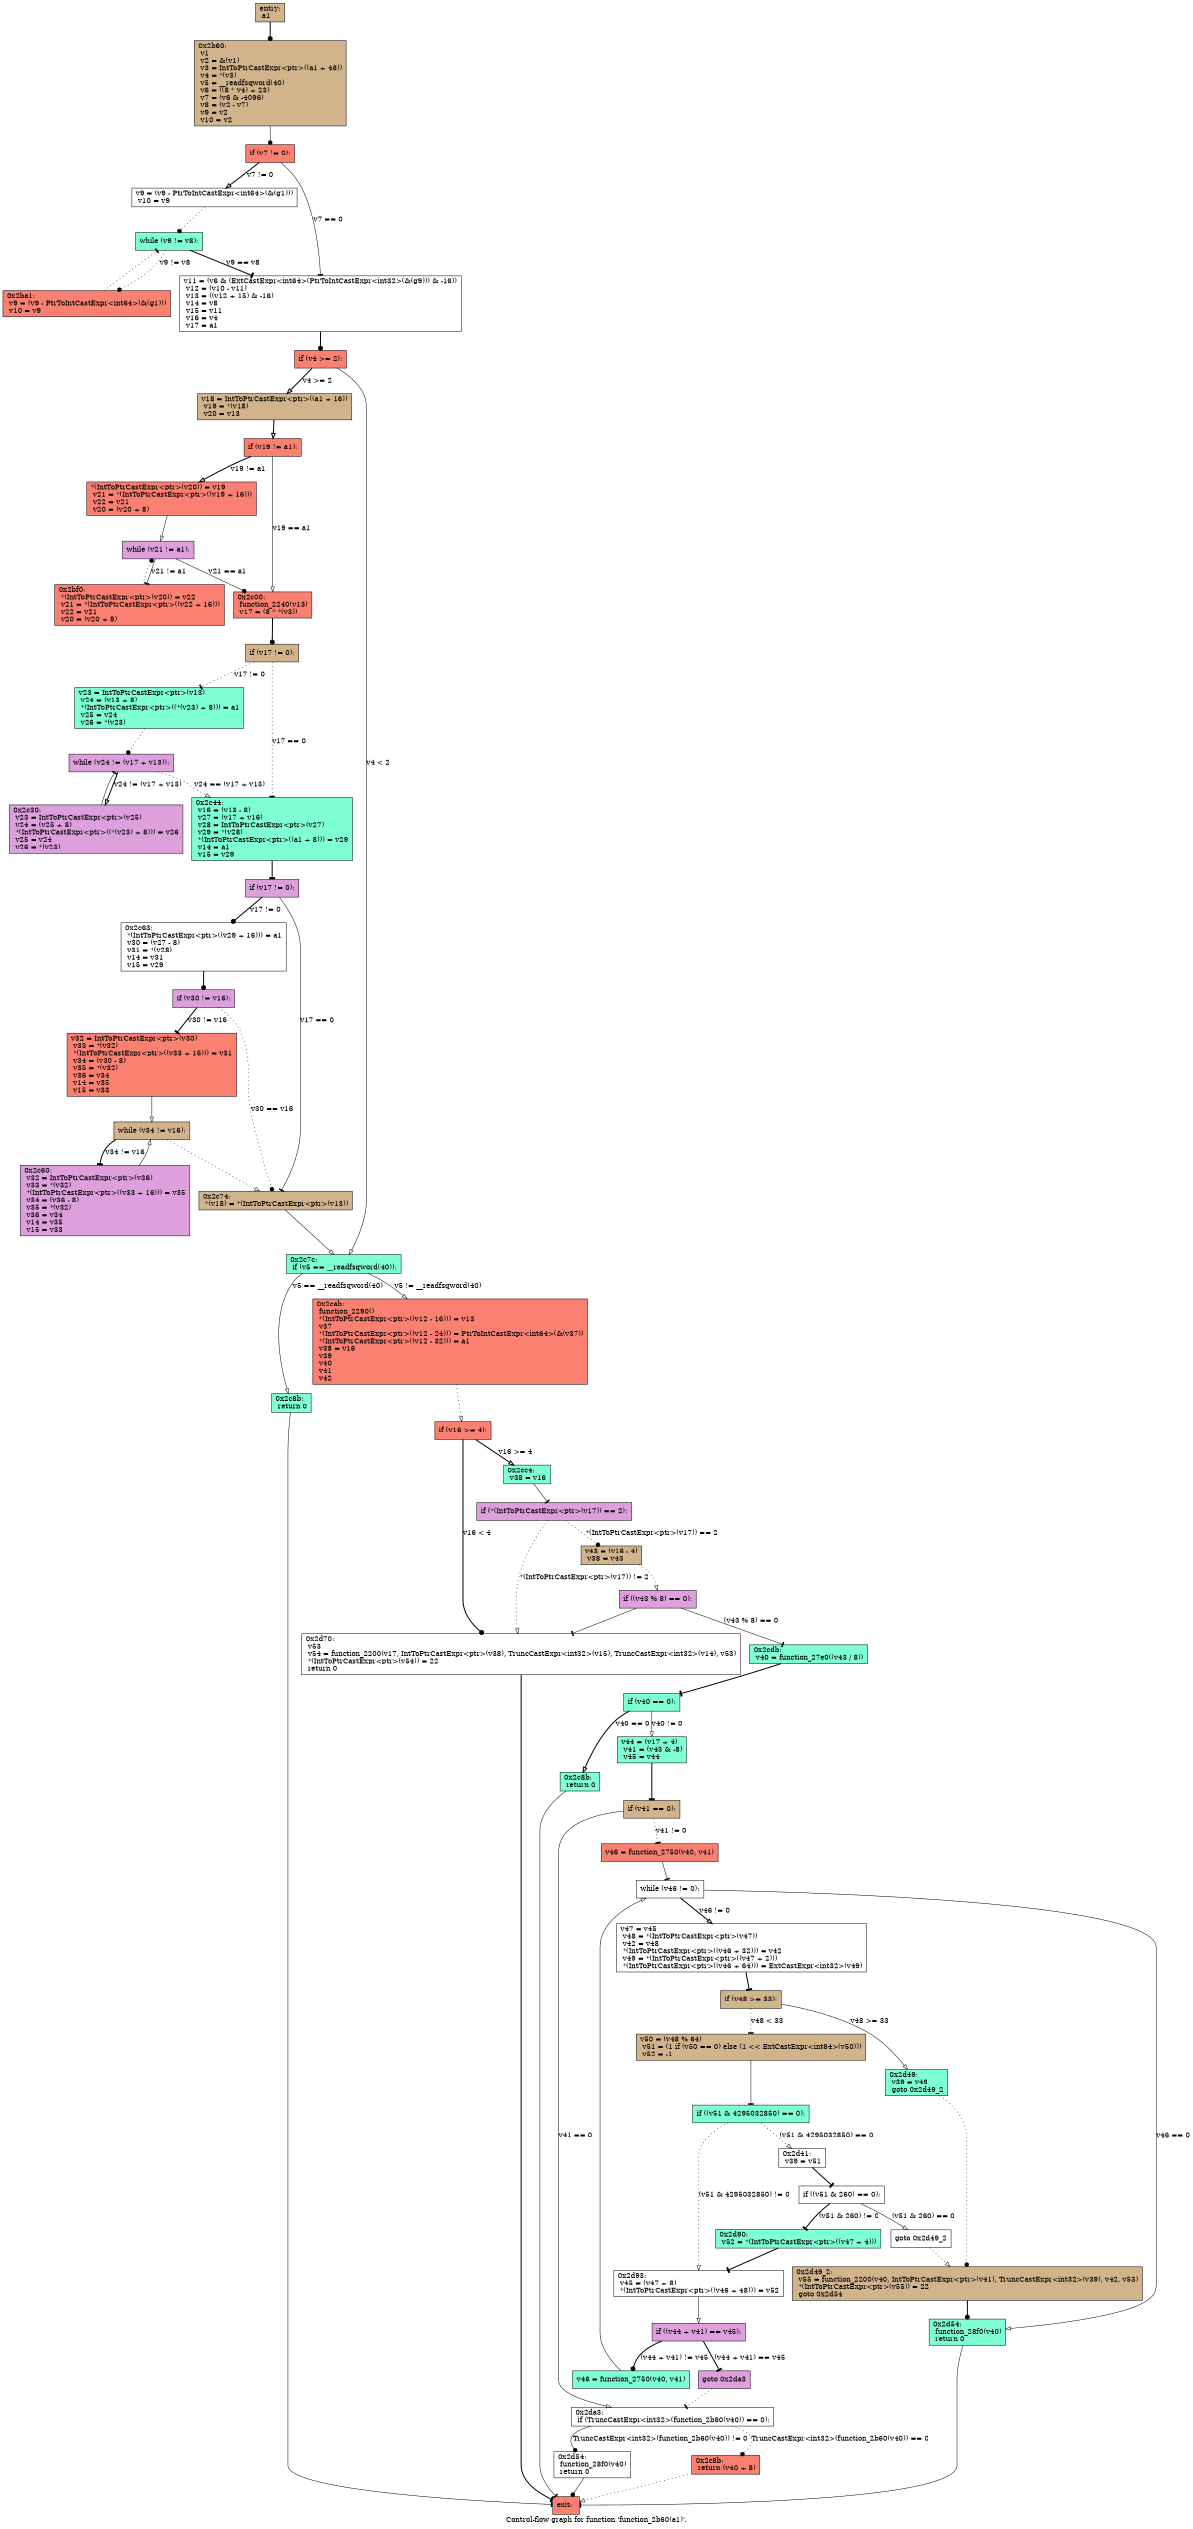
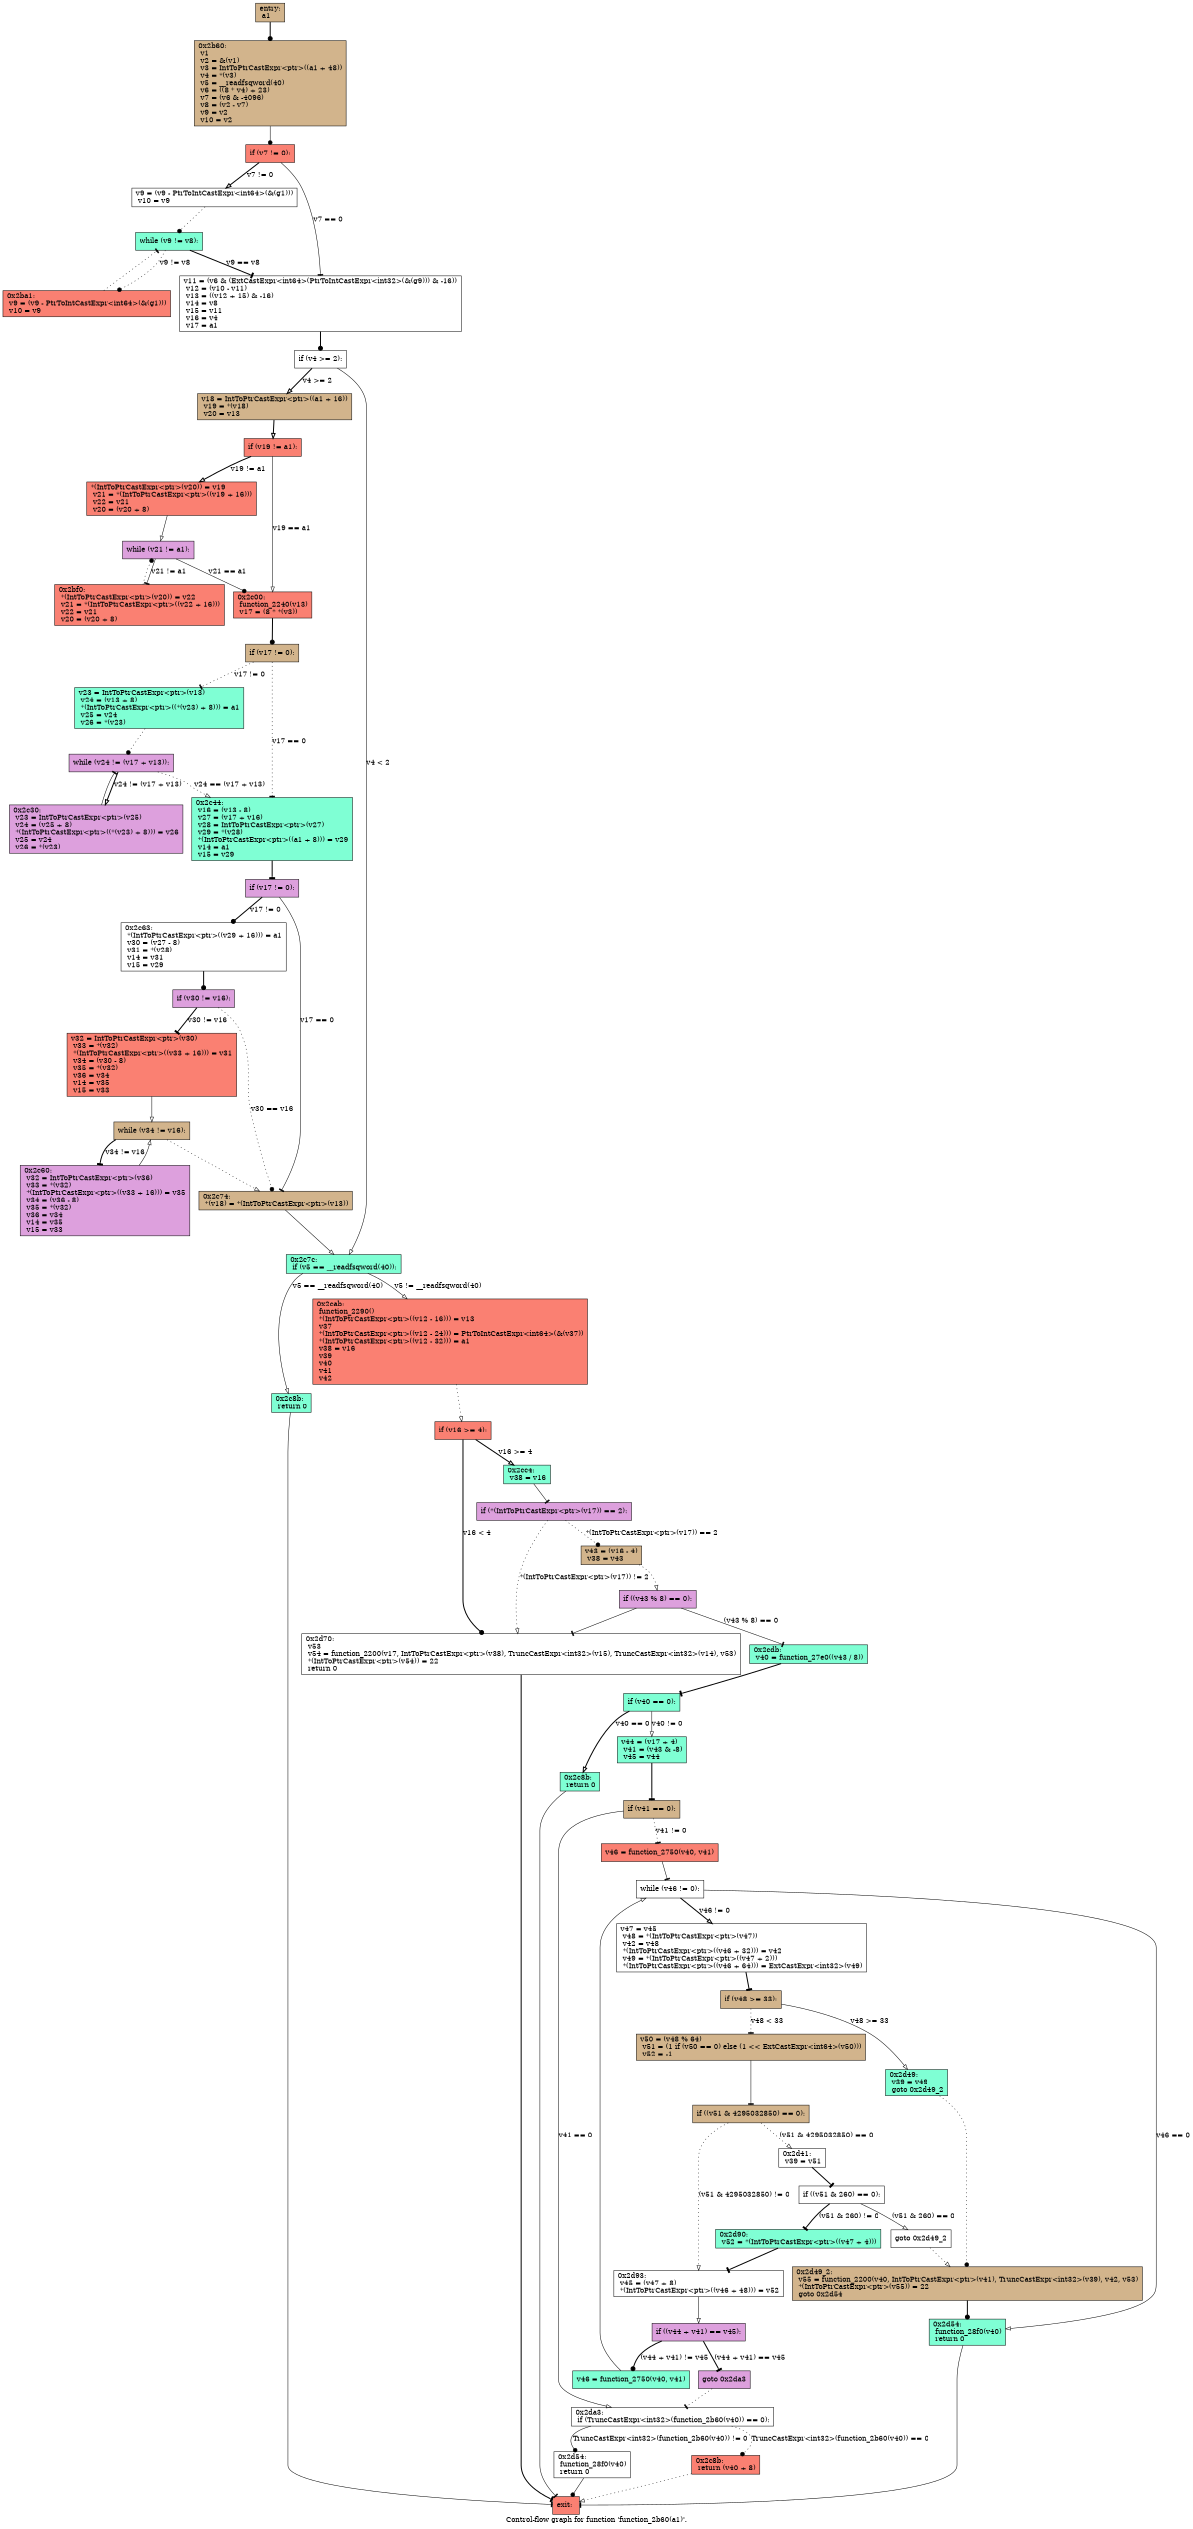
node "if (v4 >= 2):": fillcolor salmon -> white
node "if ((v51 & 4295032850) == 0):": fillcolor aquamarine -> tan
